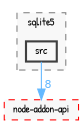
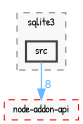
cluster "sqlite5": label "sqlite5" -> "sqlite3"
